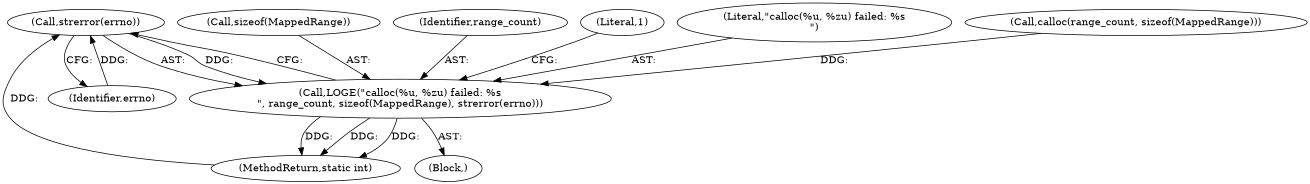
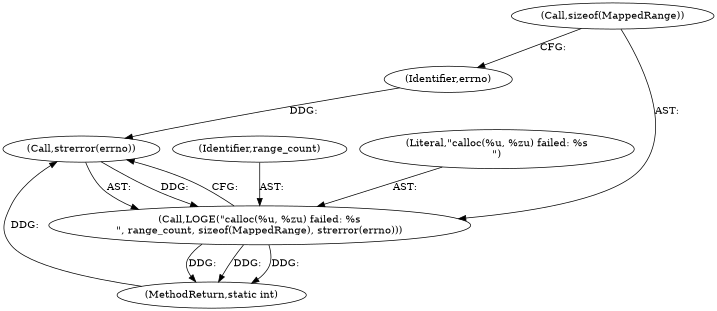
node "(Literal,1)": removed
node "(Call,calloc(range_count, sizeof(MappedRange)))": removed
edge "(Call,strerror(errno))" -> "(Identifier,errno)": now "(Call,sizeof(MappedRange))" -> "(Identifier,errno)"
node "(Block,)": removed
